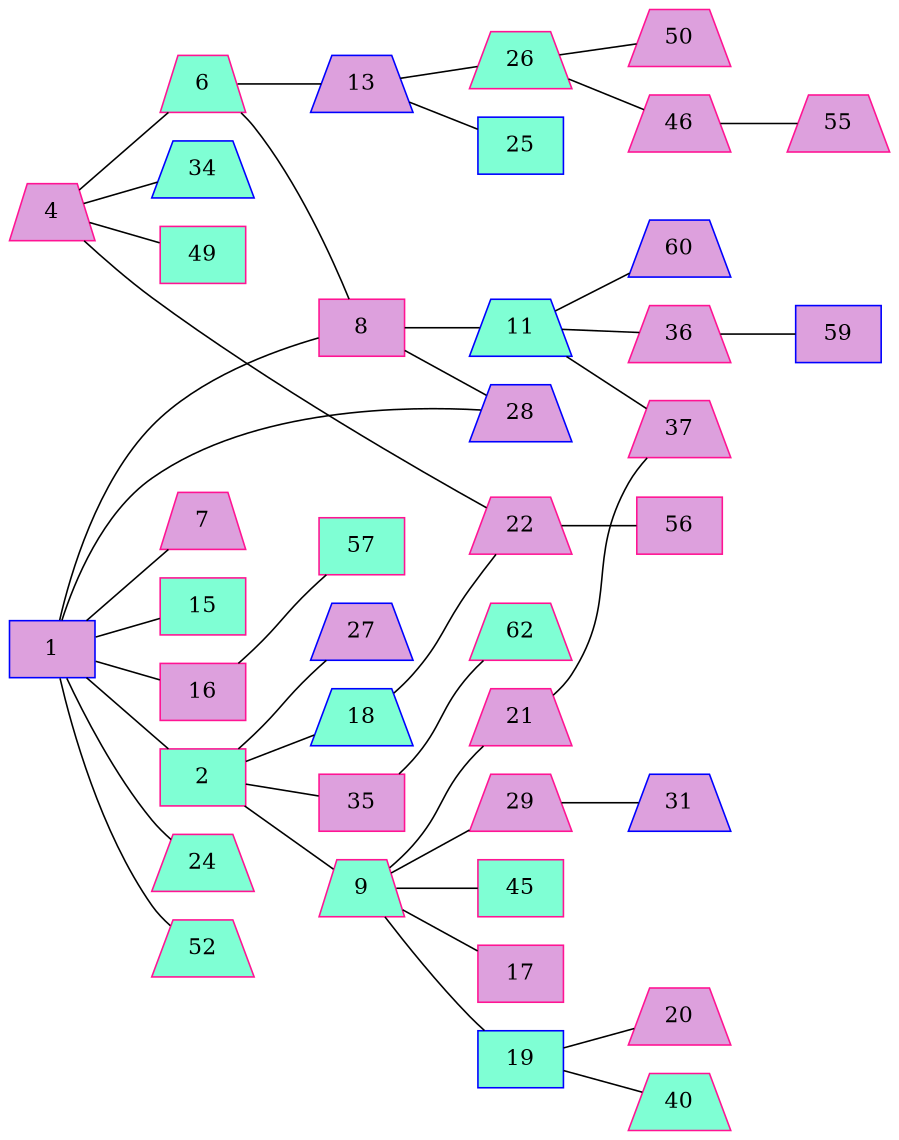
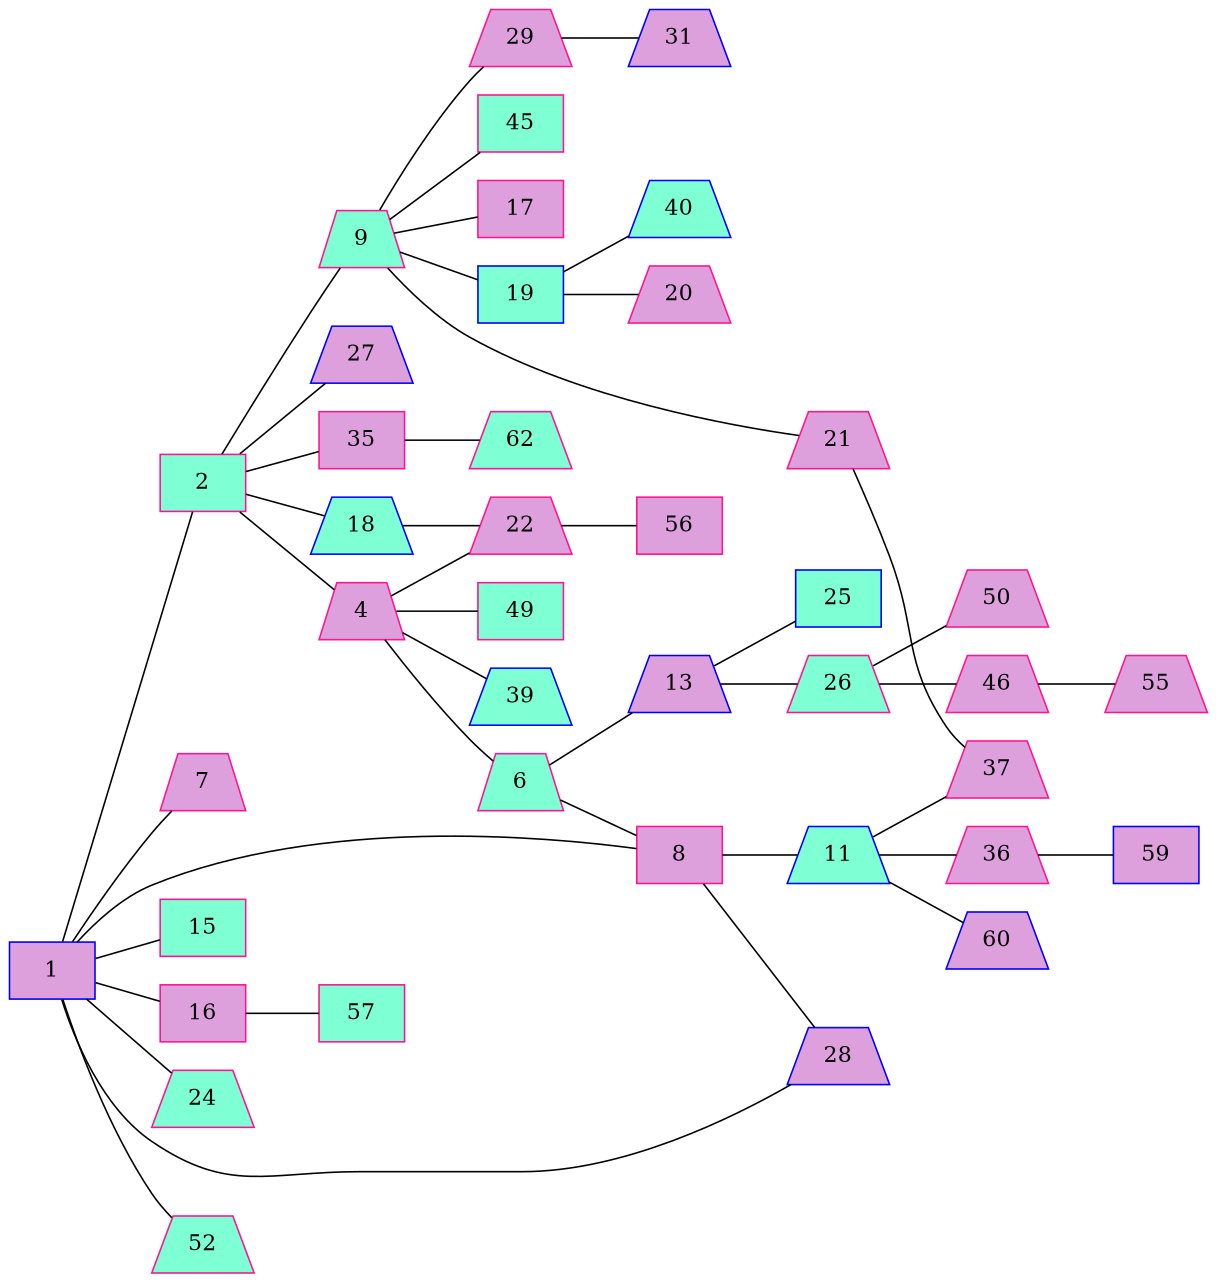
node "34": label "34" -> "39"
edge "2" -- "4": added
node "40": color deeppink -> blue
